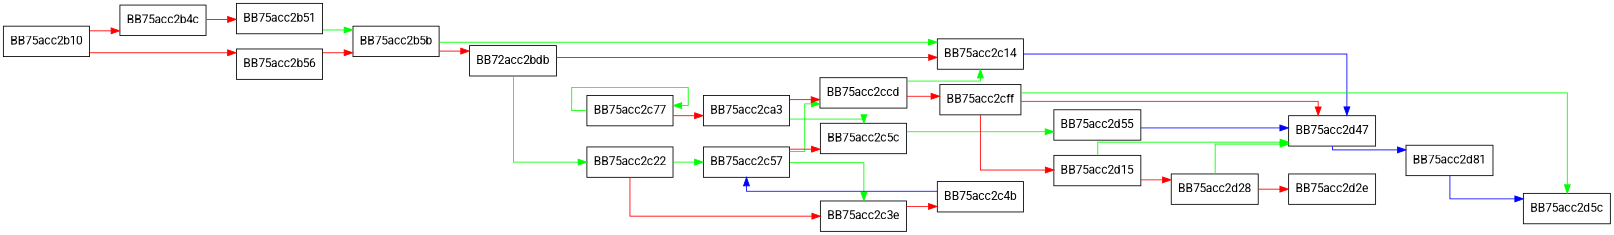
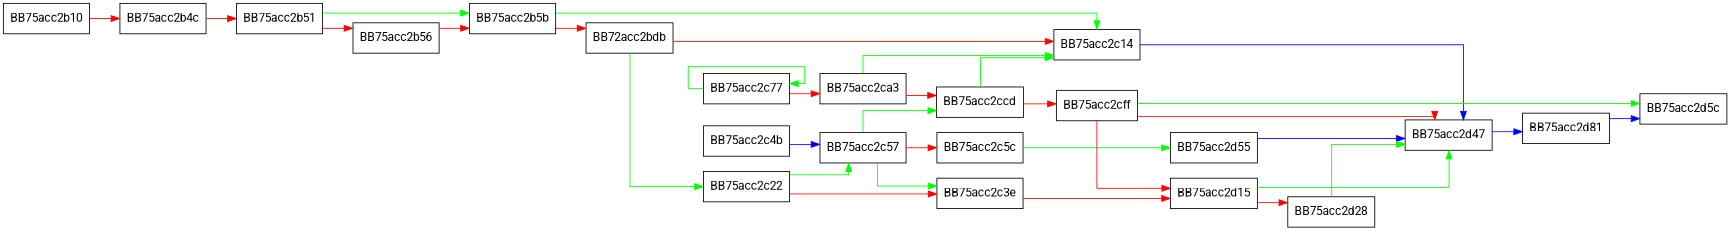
edge "BB75acc2b10" -> "BB75acc2b56": now "BB75acc2b51" -> "BB75acc2b56"
edge "BB75acc2ca3" -> "BB75acc2c5c": now "BB75acc2ca3" -> "BB75acc2c14"
node "BB75acc2d2e": removed
edge "BB75acc2c3e" -> "BB75acc2c4b": now "BB75acc2c3e" -> "BB75acc2d15"
